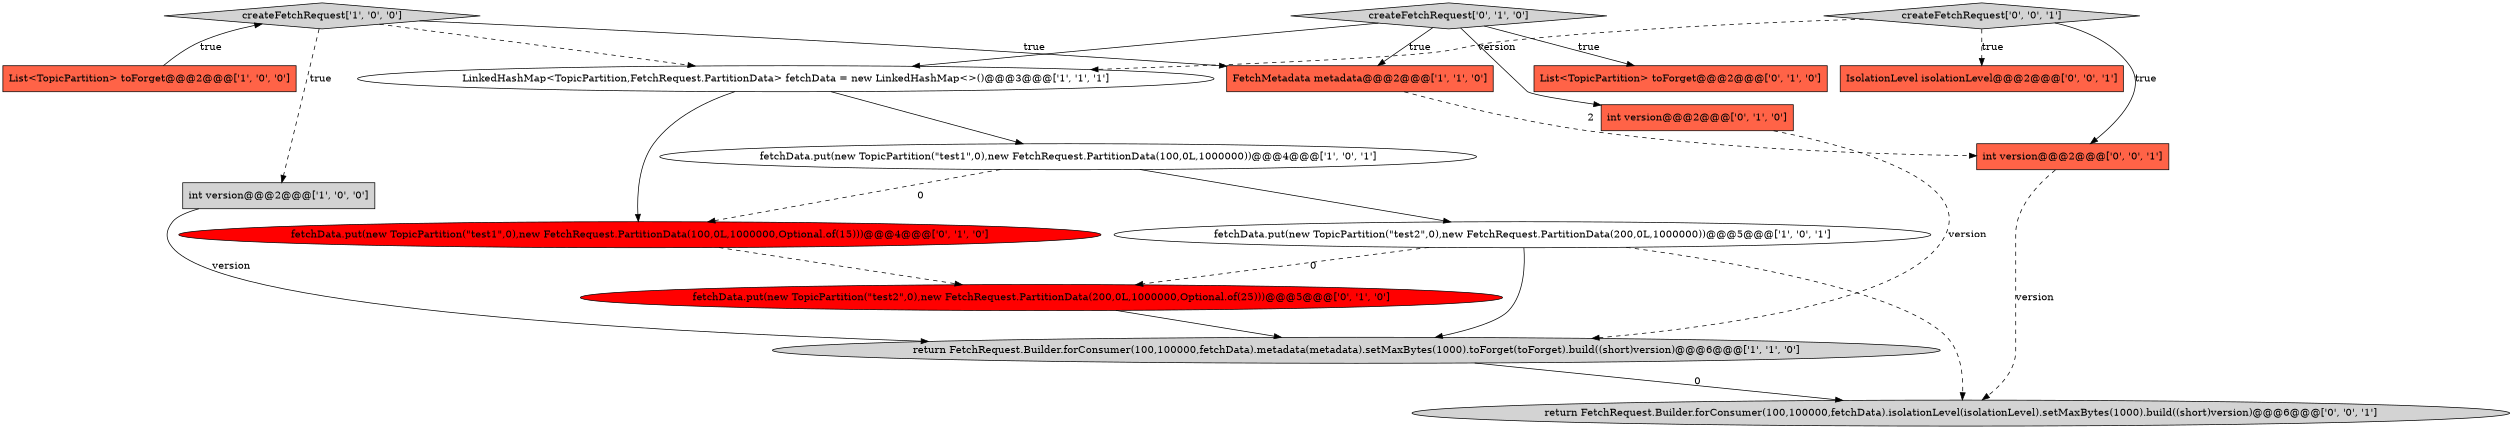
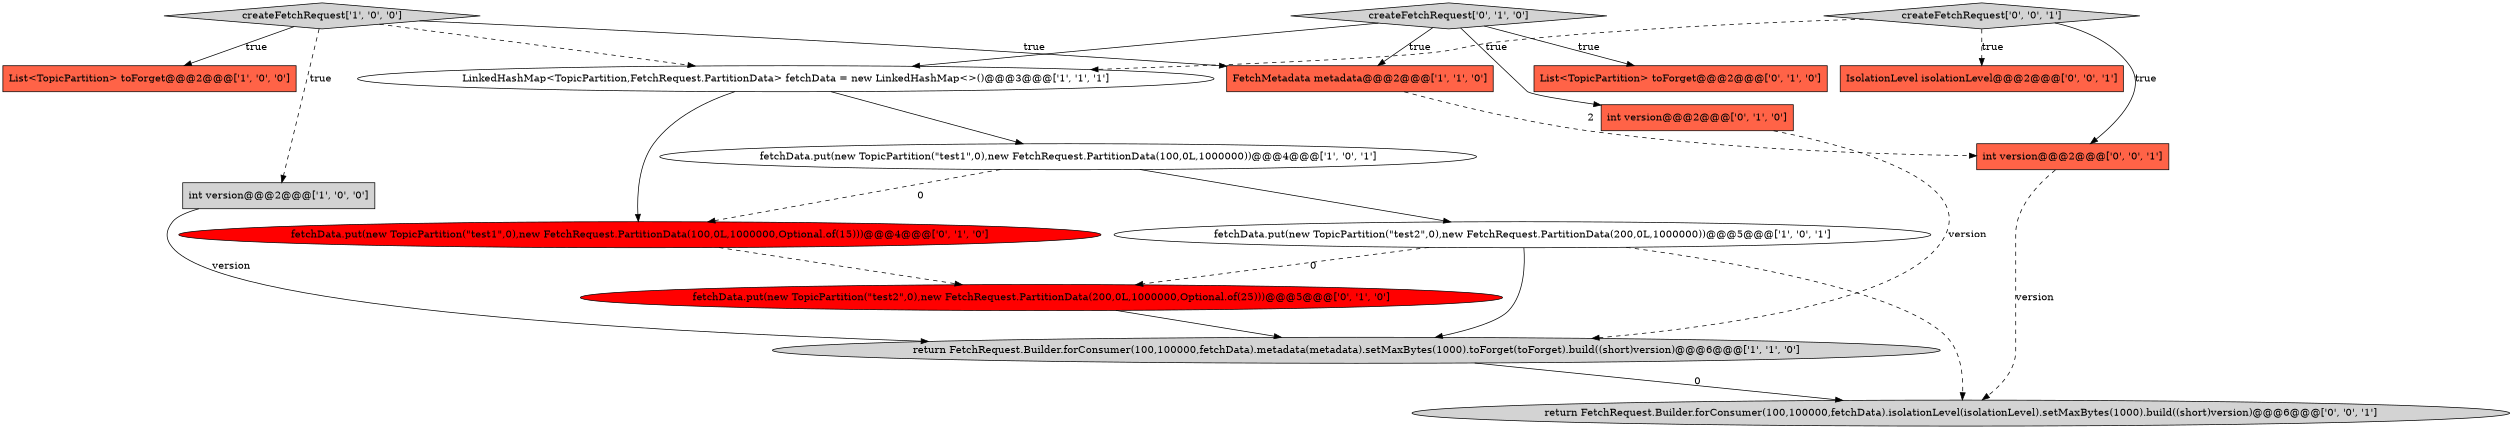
edge "List<TopicPartition> toForget@@@2@@@['1', '0', '0']" -> "createFetchRequest['1', '0', '0']": reversed
edge "createFetchRequest['0', '1', '0']" -> "int version@@@2@@@['0', '1', '0']": label "version" -> "true"
